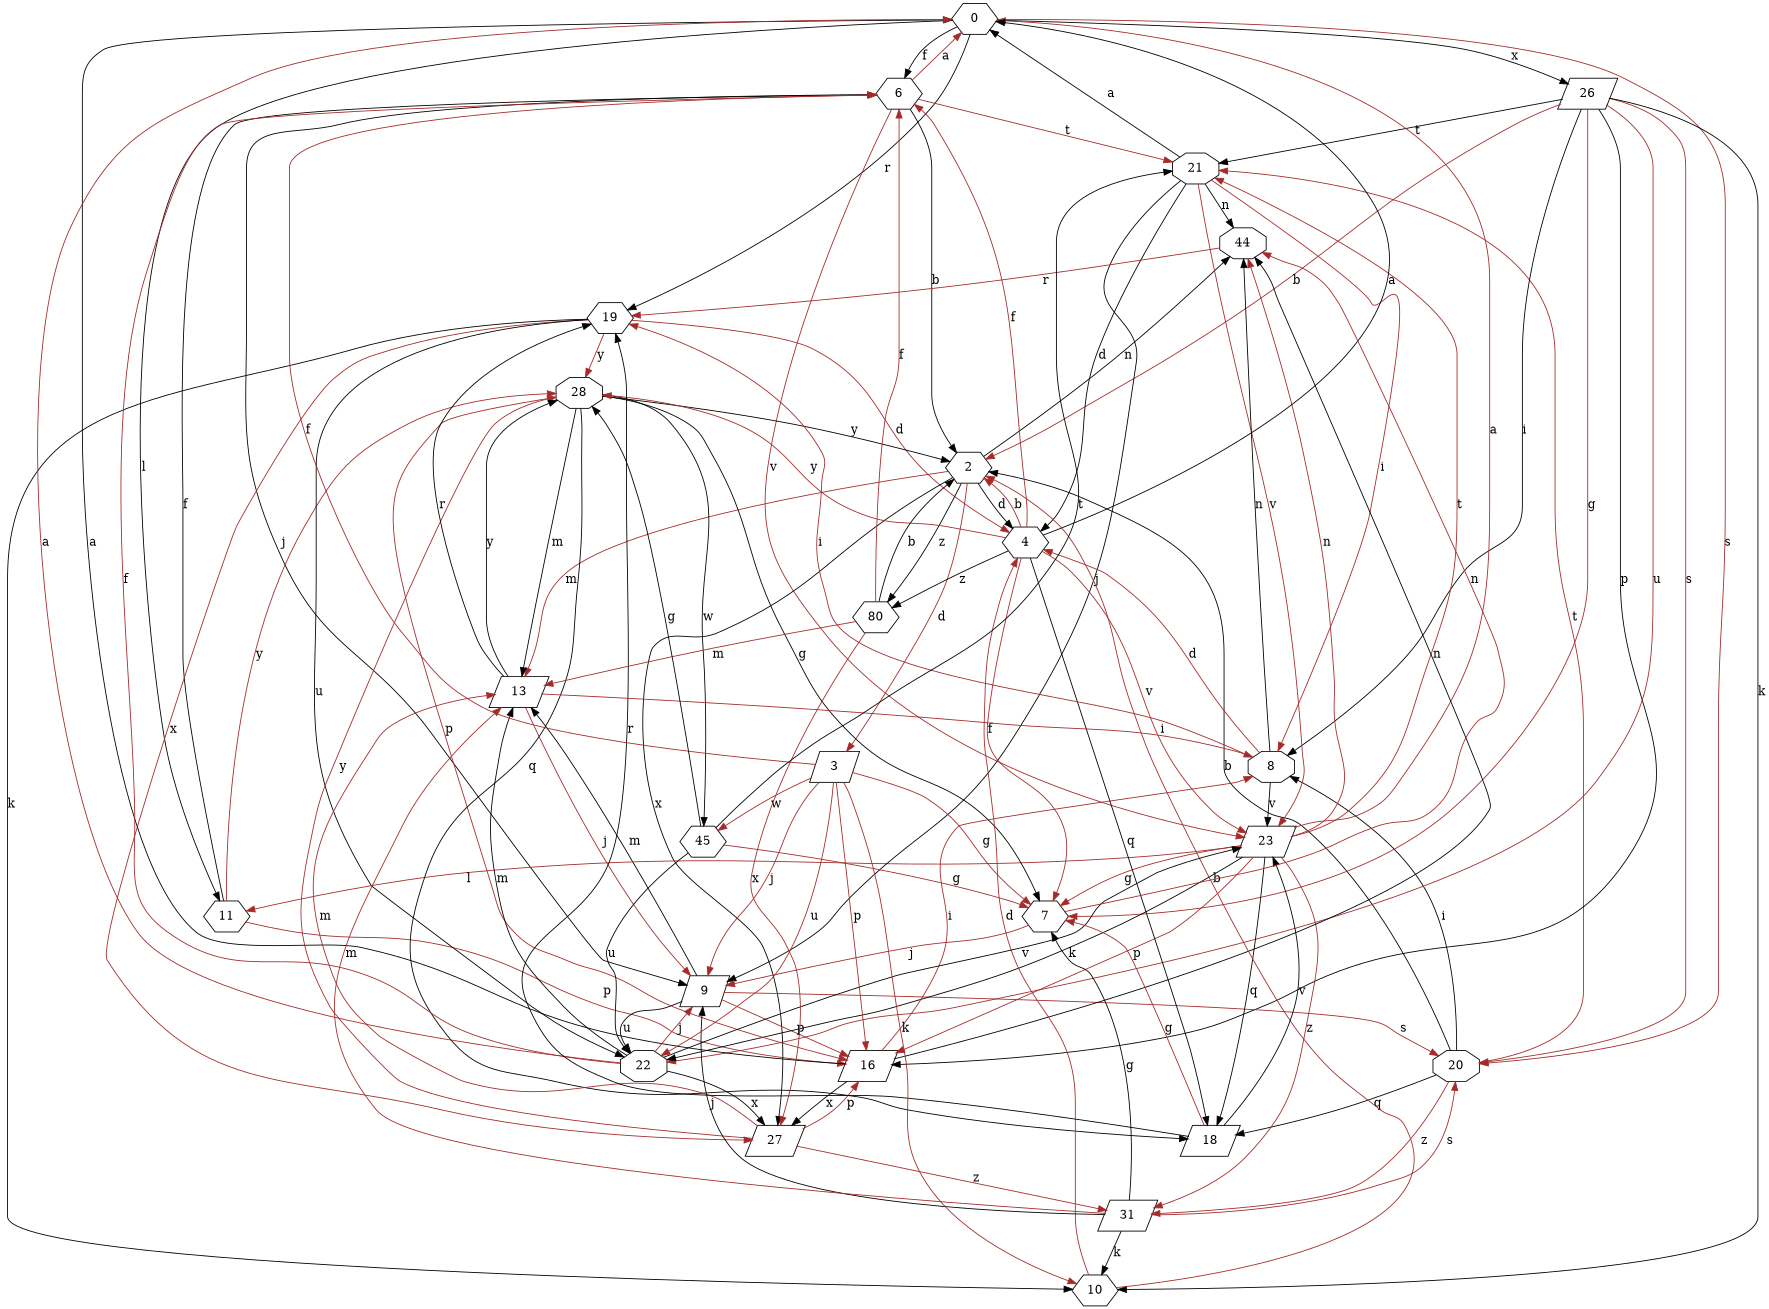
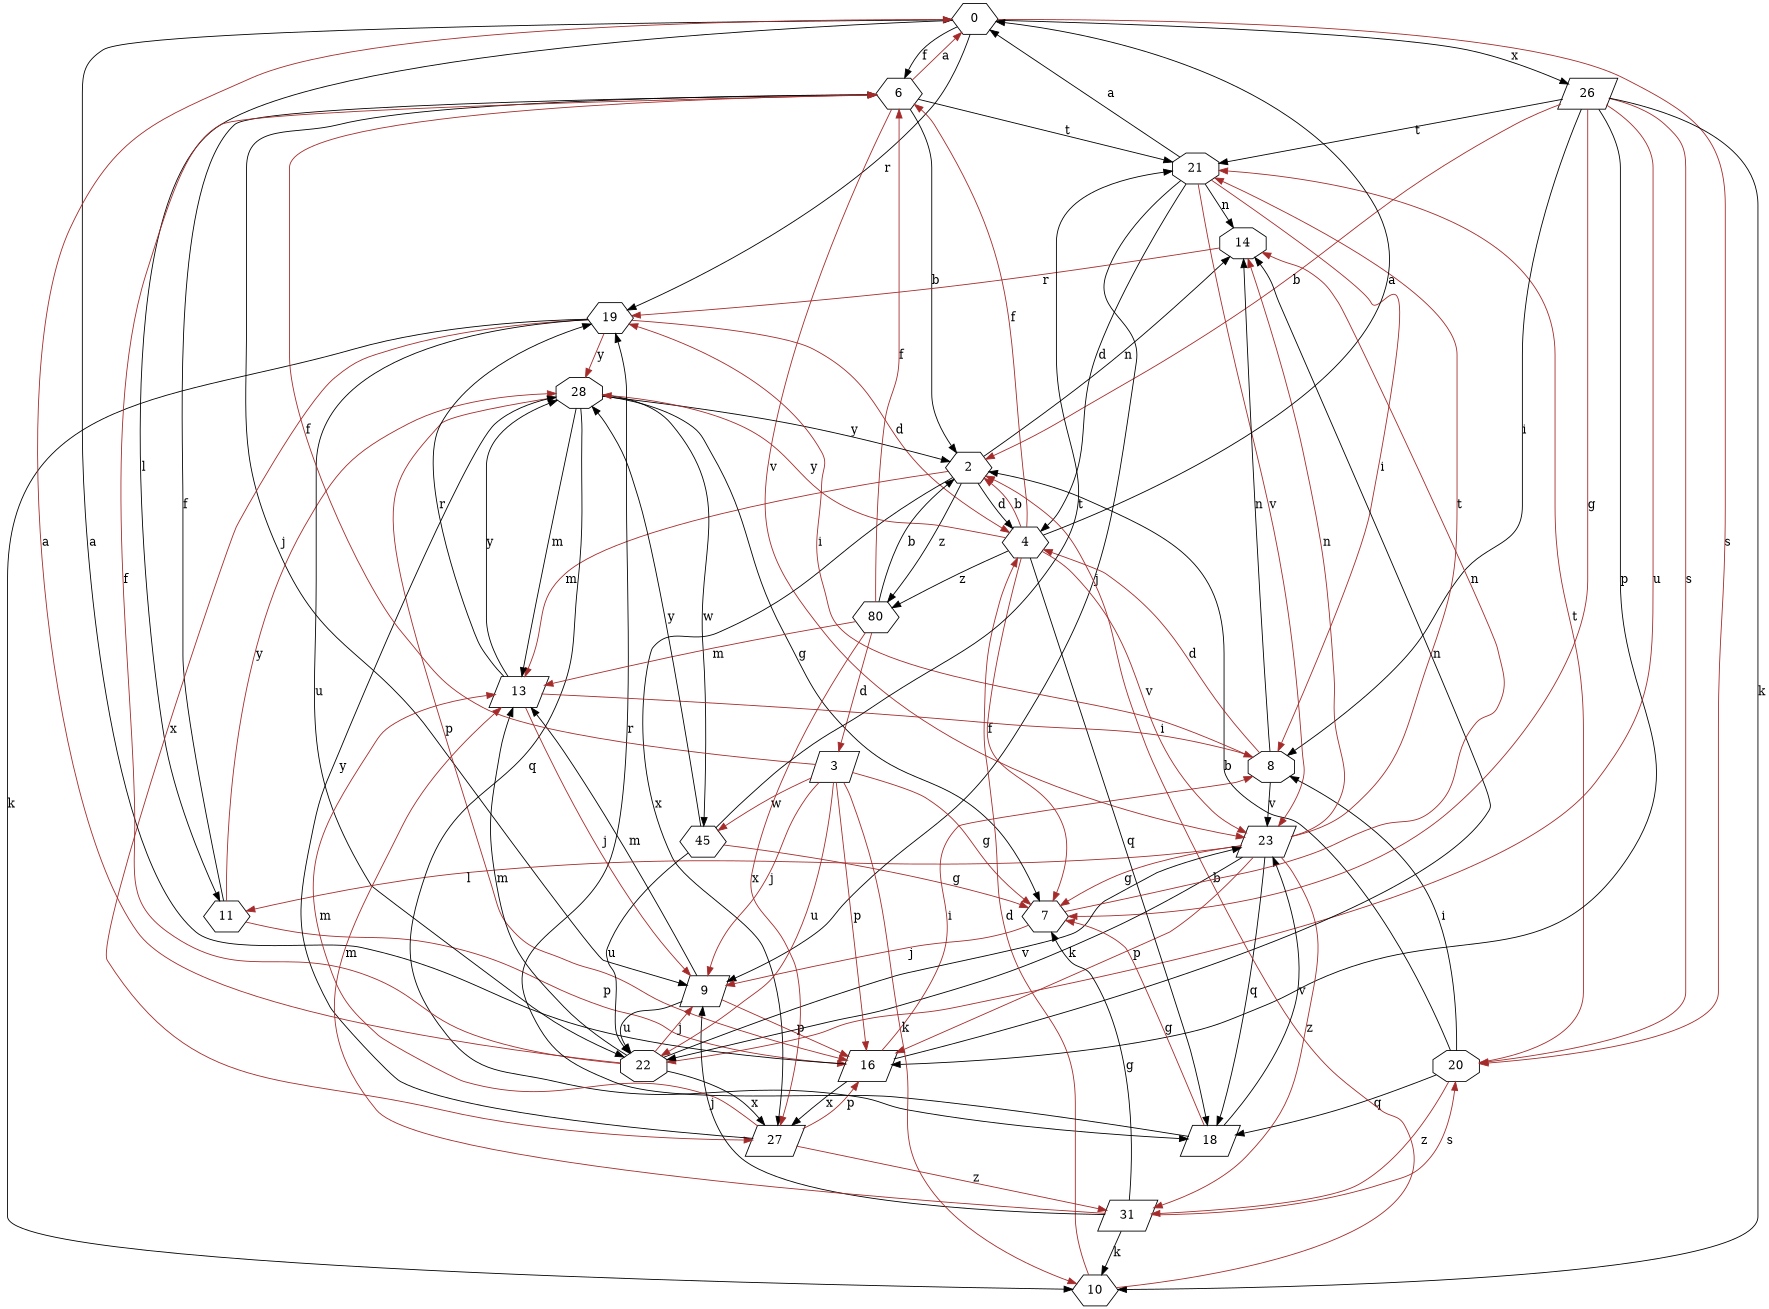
edge "6" -> "21": color brown -> black
node "44": label "44" -> "14"
edge "23" -> "0": removed, label "a"
edge "45" -> "28": label "g" -> "y"
edge "2" -> "3": now "80" -> "3"
edge "27" -> "28": color brown -> black
edge "9" -> "20": removed, label "s"
